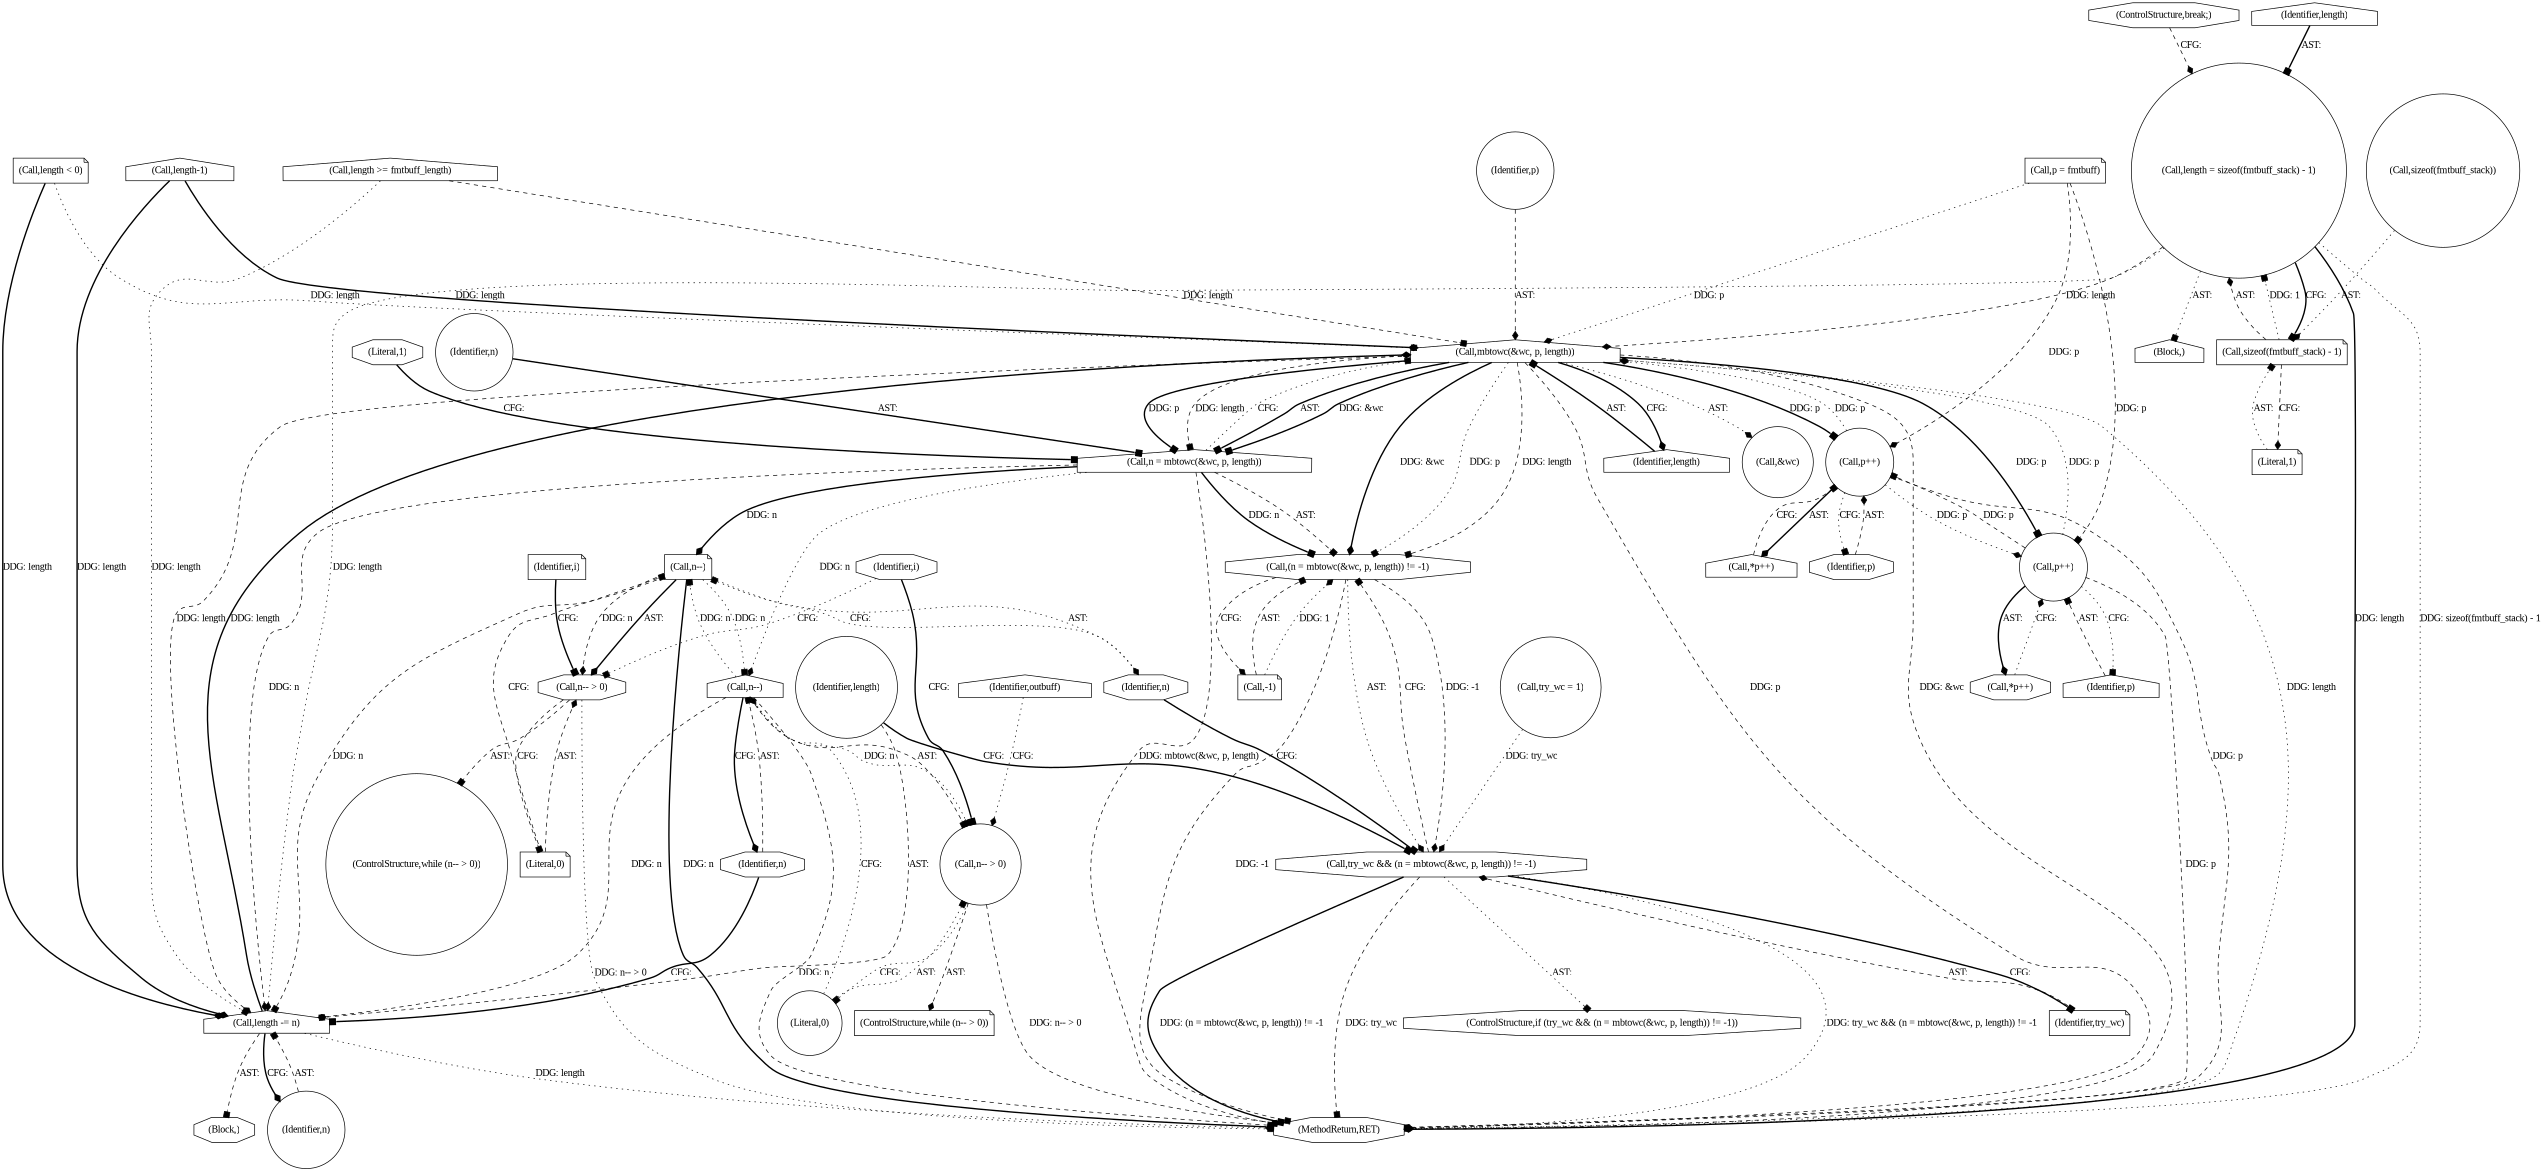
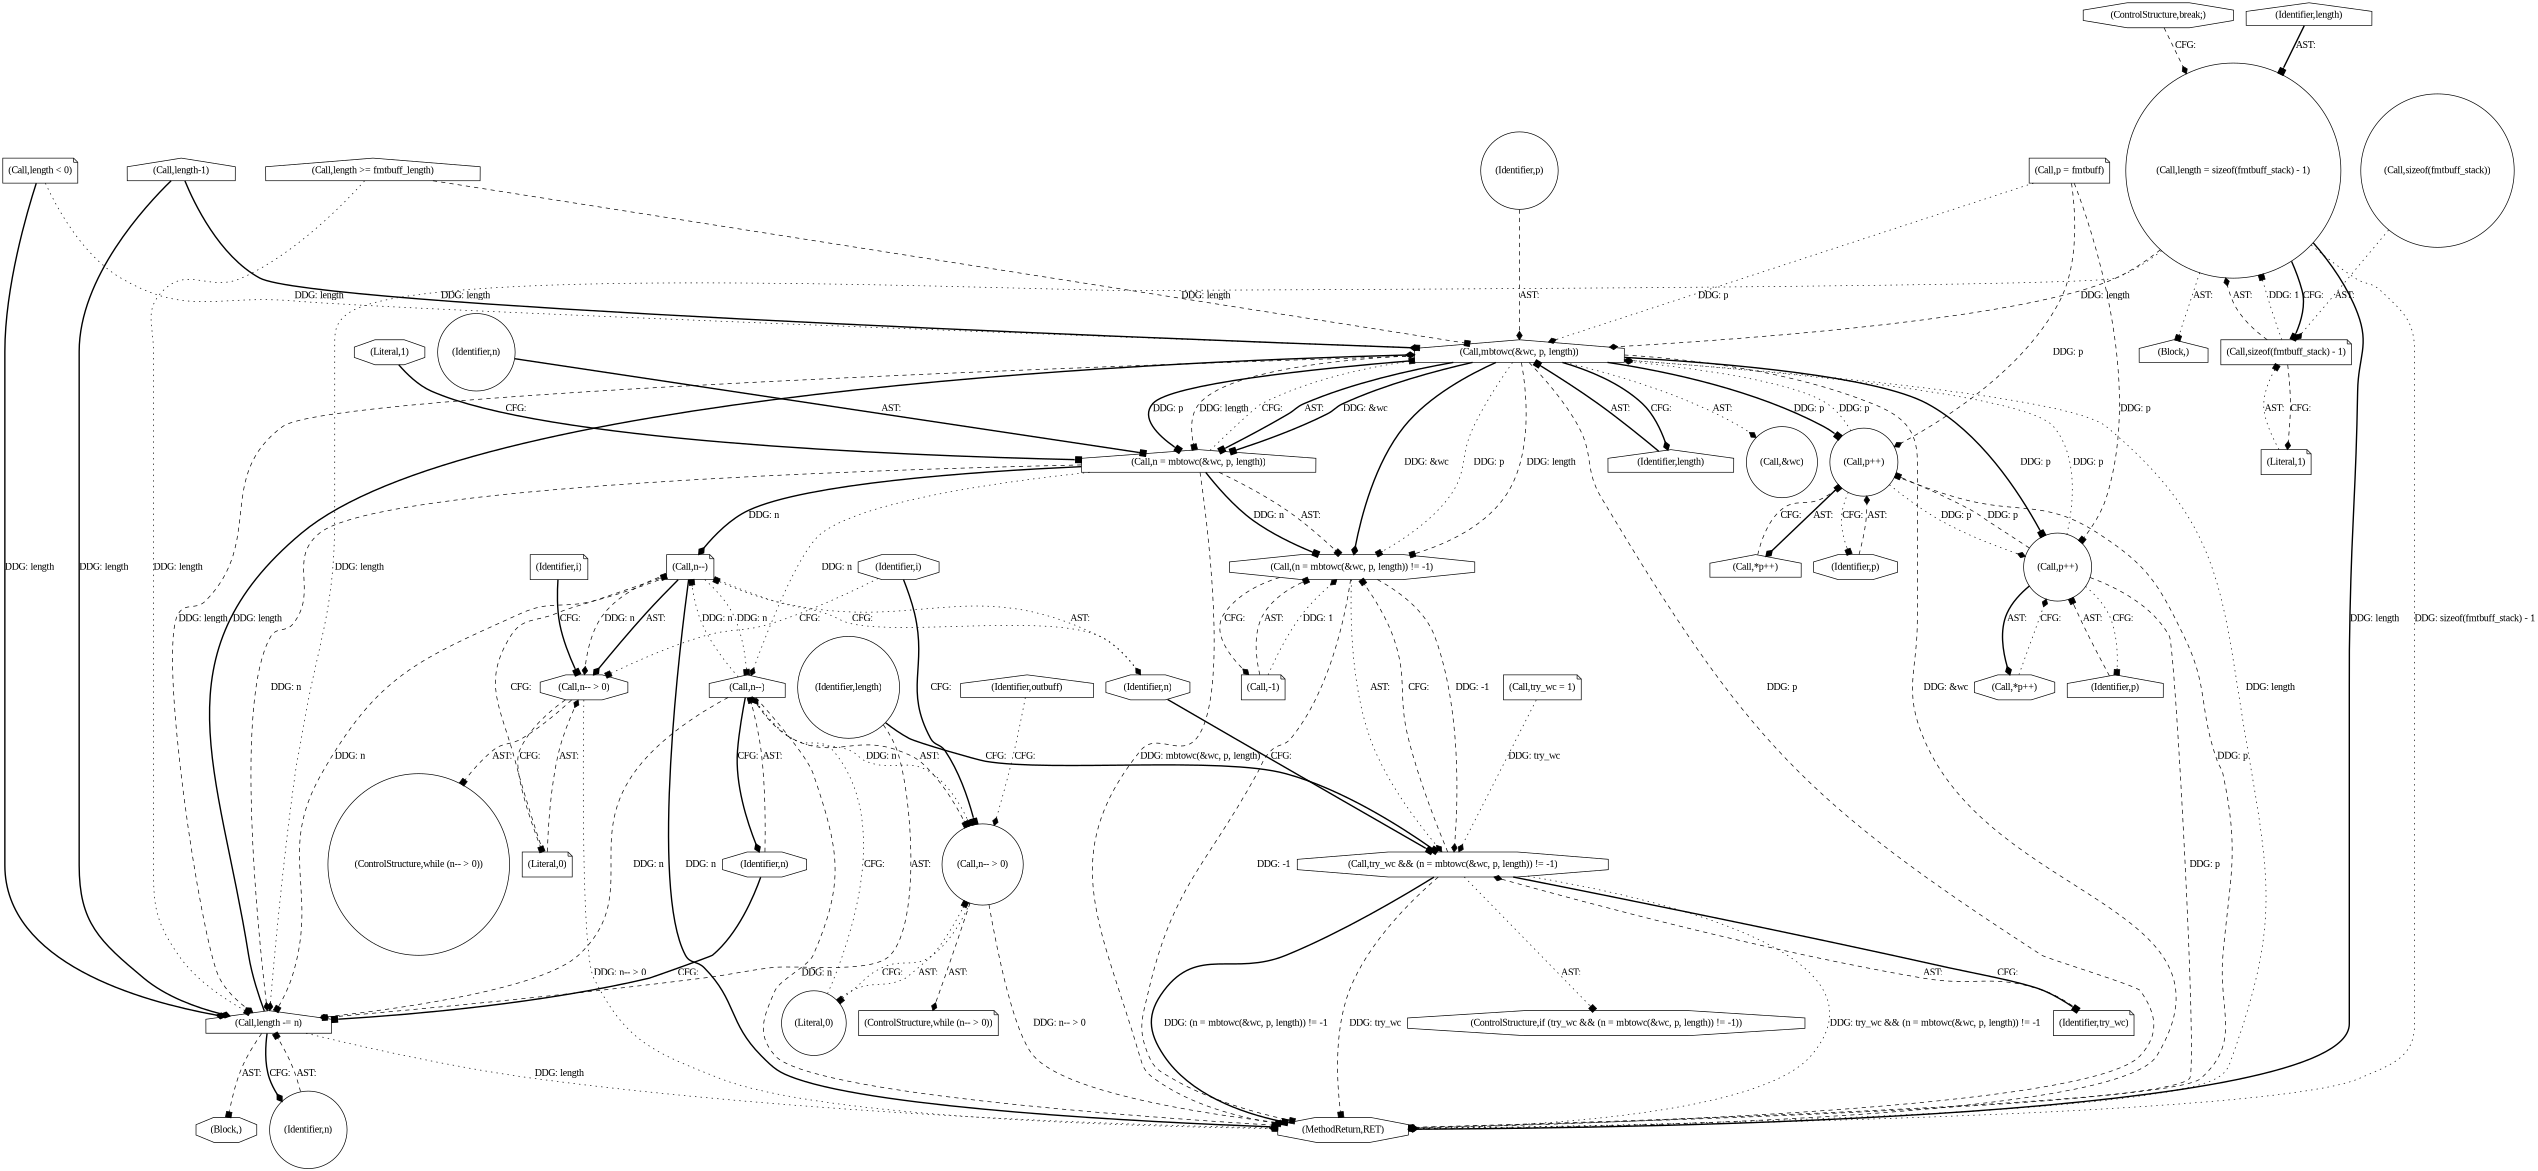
node "(Call,try_wc = 1)": shape circle -> note
